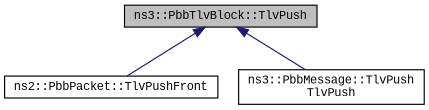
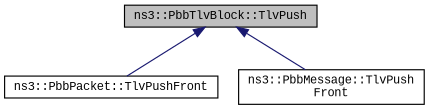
node "ns2::PbbPacket::TlvPushFront": label "ns2::PbbPacket::TlvPushFront" -> "ns3::PbbPacket::TlvPushFront"
node "ns3::PbbMessage::TlvPush TlvPush": label "ns3::PbbMessage::TlvPush TlvPush" -> "ns3::PbbMessage::TlvPush Front"
